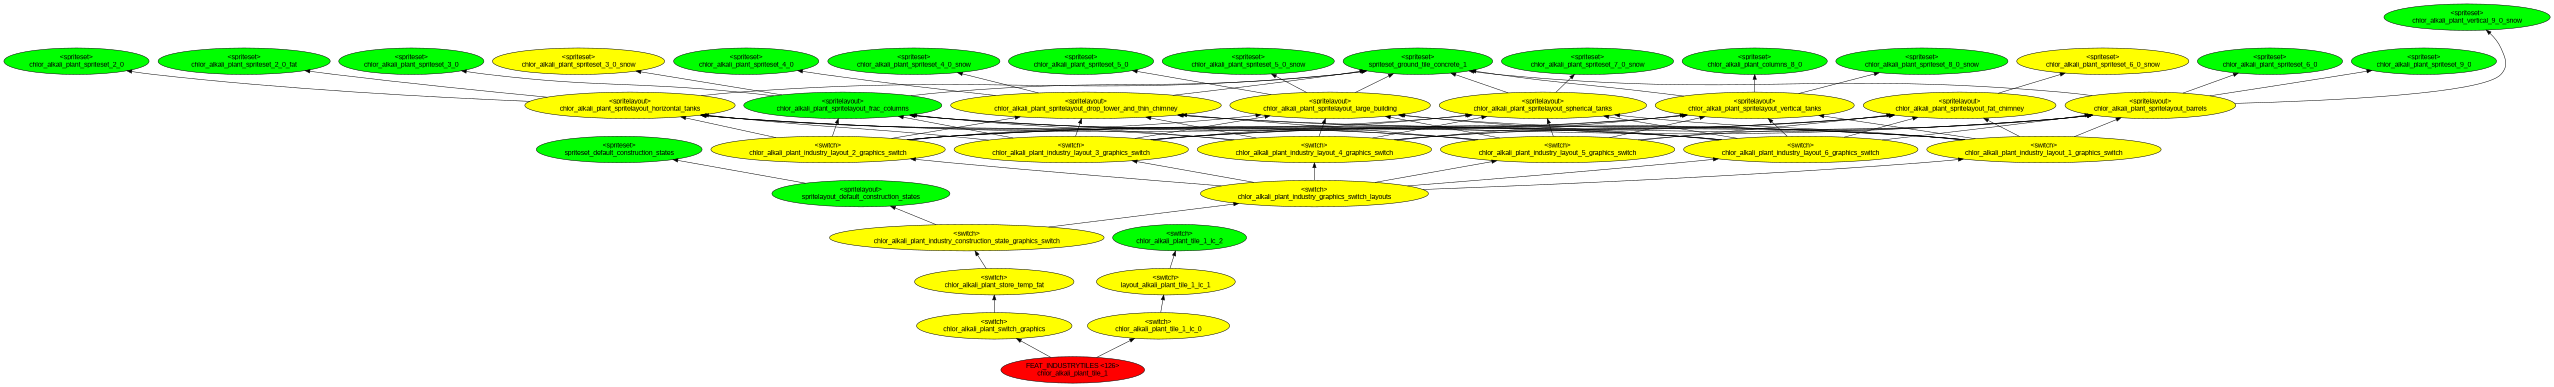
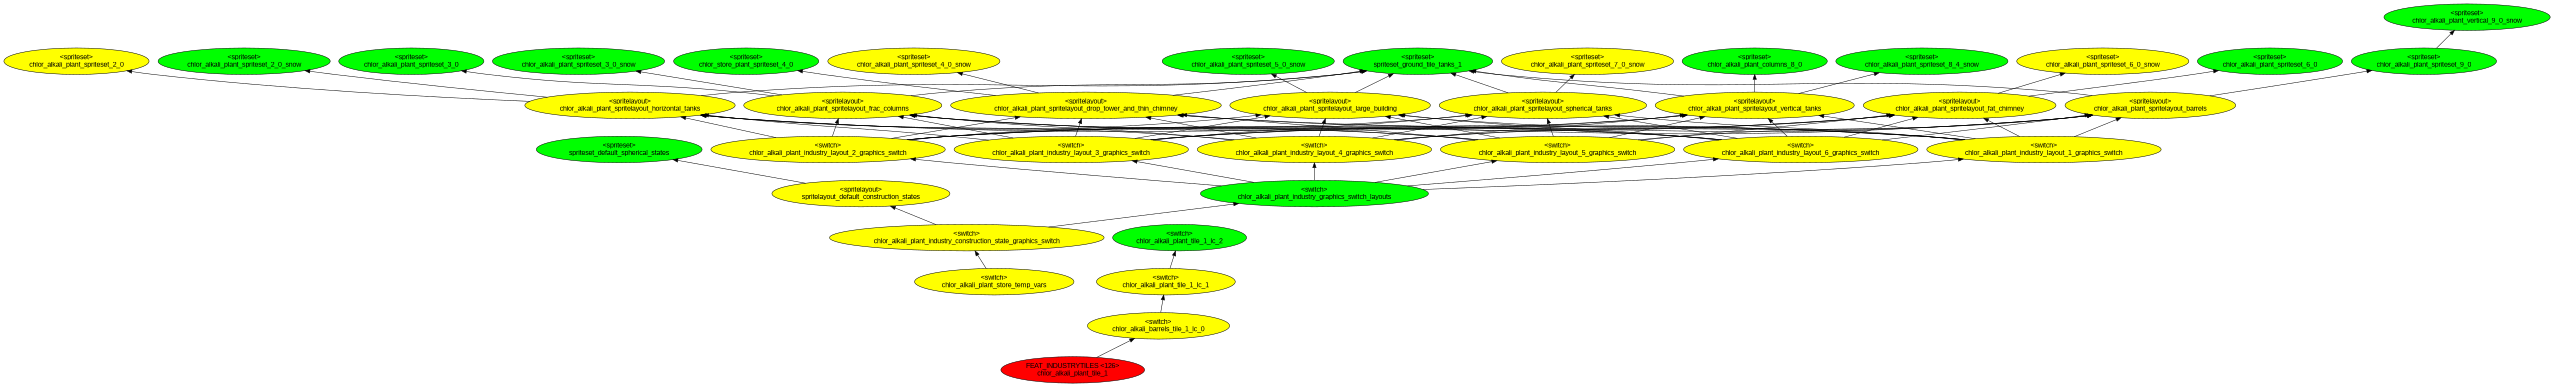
node "<spriteset> chlor_alkali_plant_spriteset_2_0": fillcolor green -> yellow
node "<spriteset> chlor_alkali_plant_spriteset_2_0_fat": label "<spriteset> chlor_alkali_plant_spriteset_2_0_fat" -> "<spriteset> chlor_alkali_plant_spriteset_2_0_snow"
node "<spriteset> chlor_alkali_plant_spriteset_3_0_snow": fillcolor yellow -> green
node "<spriteset> chlor_alkali_plant_spriteset_4_0": label "<spriteset> chlor_alkali_plant_spriteset_4_0" -> "<spriteset> chlor_store_plant_spriteset_4_0"
node "<spriteset> chlor_alkali_plant_spriteset_4_0_snow": fillcolor green -> yellow
node "<spriteset> chlor_alkali_plant_spriteset_5_0": removed
node "<spriteset> spriteset_ground_tile_concrete_1": label "<spriteset> spriteset_ground_tile_concrete_1" -> "<spriteset> spriteset_ground_tile_tanks_1"
node "<spriteset> chlor_alkali_plant_spriteset_7_0_snow": fillcolor green -> yellow
node "<spriteset> chlor_alkali_plant_spriteset_8_0_snow": label "<spriteset> chlor_alkali_plant_spriteset_8_0_snow" -> "<spriteset> chlor_alkali_plant_spriteset_8_4_snow"
edge "<spritelayout> chlor_alkali_plant_spritelayout_barrels" -> "<spriteset> chlor_alkali_plant_spriteset_6_0": now "<spritelayout> chlor_alkali_plant_spritelayout_fat_chimney" -> "<spriteset> chlor_alkali_plant_spriteset_6_0"
edge "<spritelayout> chlor_alkali_plant_spritelayout_barrels" -> "<spriteset> chlor_alkali_plant_vertical_9_0_snow": now "<spriteset> chlor_alkali_plant_spriteset_9_0" -> "<spriteset> chlor_alkali_plant_vertical_9_0_snow"
node "<spritelayout> chlor_alkali_plant_spritelayout_frac_columns": fillcolor green -> yellow
node "<spriteset> spriteset_default_construction_states": label "<spriteset> spriteset_default_construction_states" -> "<spriteset> spriteset_default_spherical_states"
node "<spritelayout> spritelayout_default_construction_states": fillcolor green -> yellow
node "<switch> chlor_alkali_plant_industry_graphics_switch_layouts": fillcolor yellow -> green
node "<switch> chlor_alkali_plant_store_temp_fat": label "<switch> chlor_alkali_plant_store_temp_fat" -> "<switch> chlor_alkali_plant_store_temp_vars"
node "<switch> layout_alkali_plant_tile_1_lc_1": label "<switch> layout_alkali_plant_tile_1_lc_1" -> "<switch> chlor_alkali_plant_tile_1_lc_1"
node "<switch> chlor_alkali_plant_switch_graphics": removed
node "<switch> chlor_alkali_plant_tile_1_lc_0": label "<switch> chlor_alkali_plant_tile_1_lc_0" -> "<switch> chlor_alkali_barrels_tile_1_lc_0"
